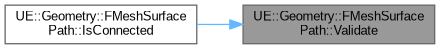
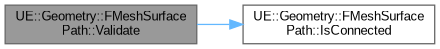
edge "UE::Geometry::FMeshSurface Path::IsConnected" -> "UE::Geometry::FMeshSurface Path::Validate": reversed
